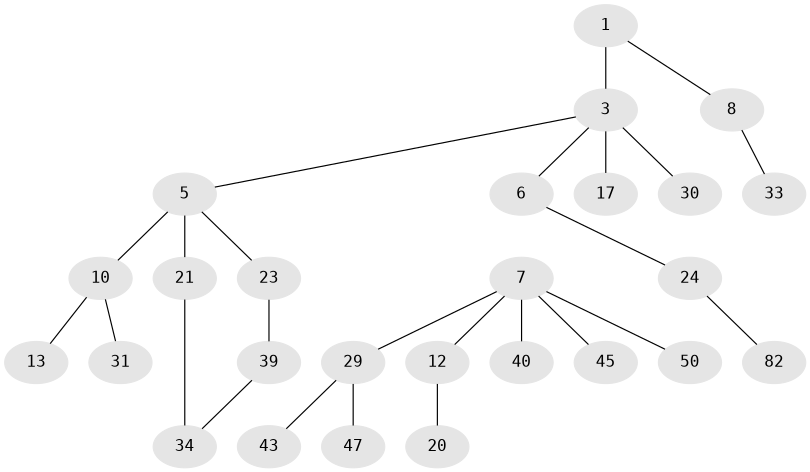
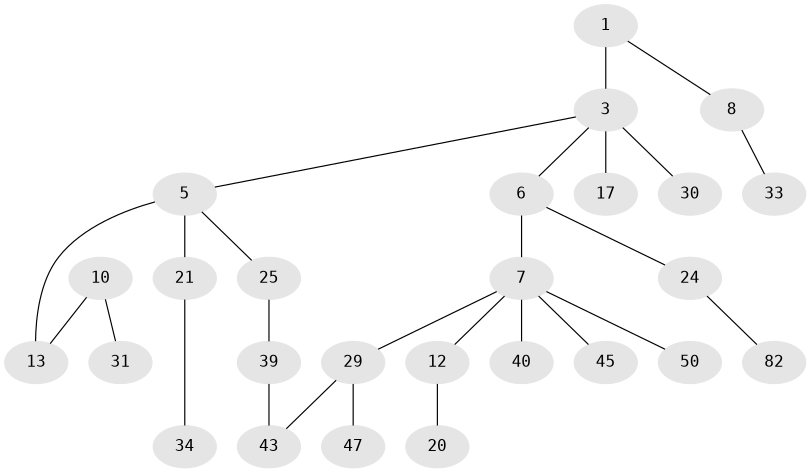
edge "5" -- "10": now "5" -- "13"
edge "6" -- "7": added
node "23": label "23" -> "25"
edge "39" -- "34": now "39" -- "43"
